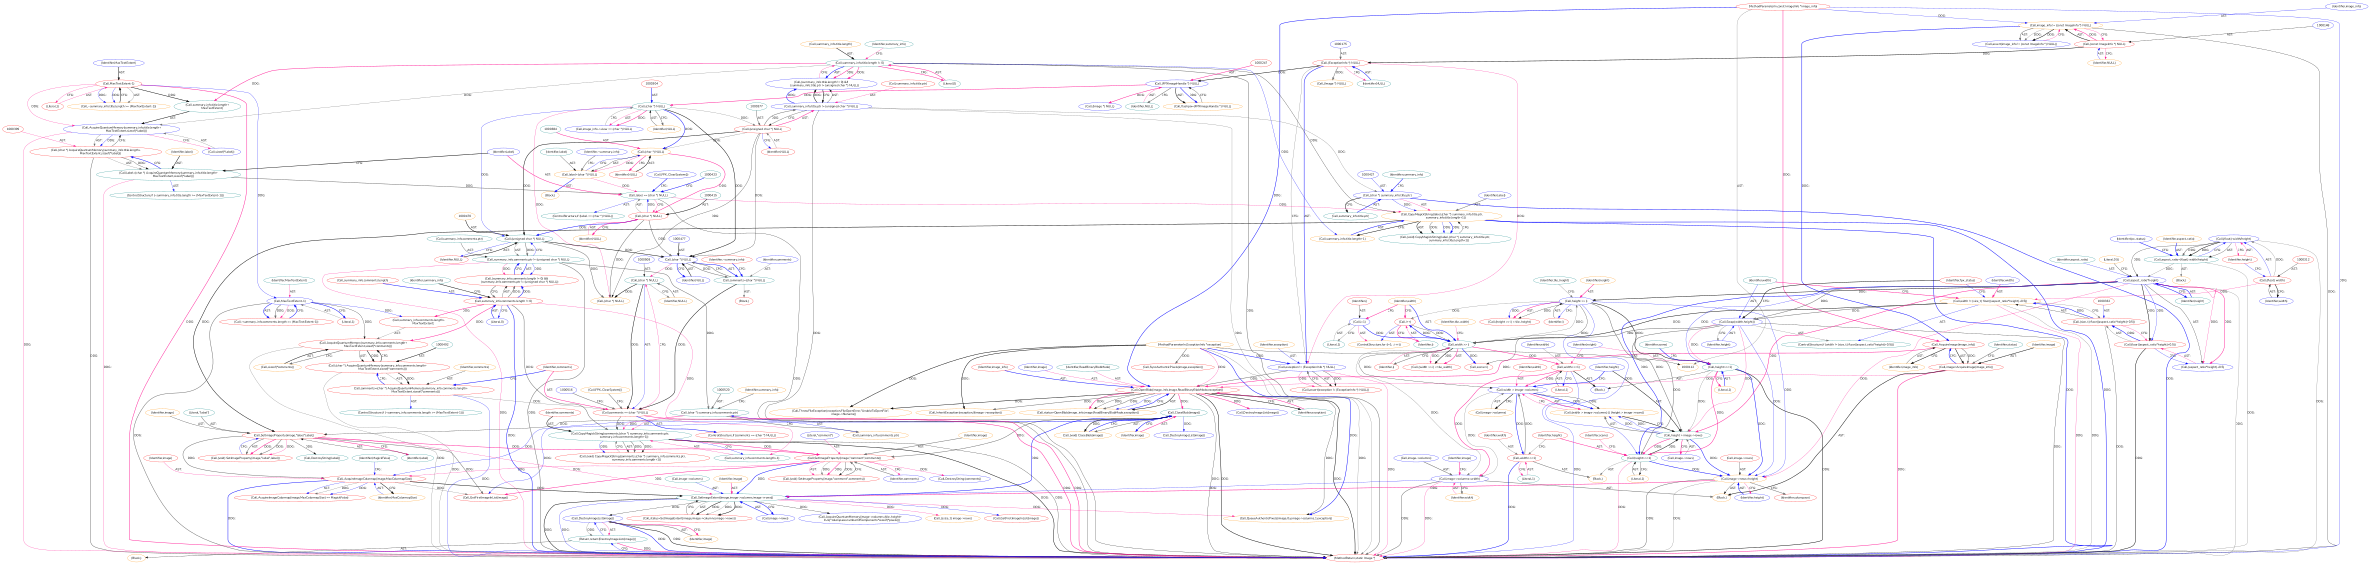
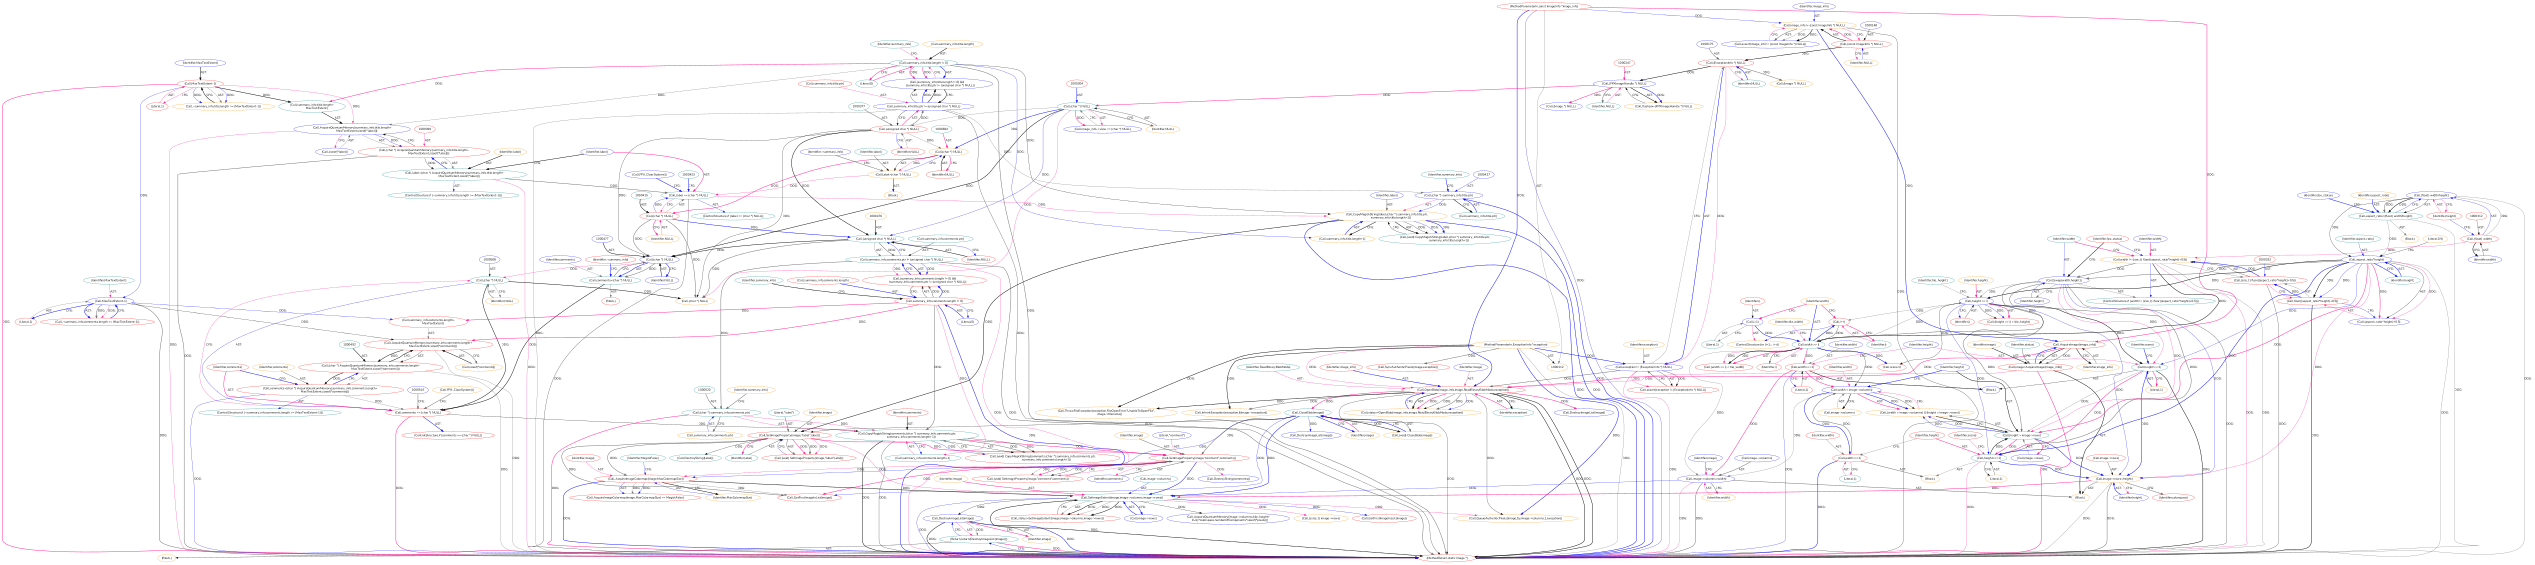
edge "(Call,Swap(width,height))" -> "(Call,height >> i)": added, label "DDG:"
